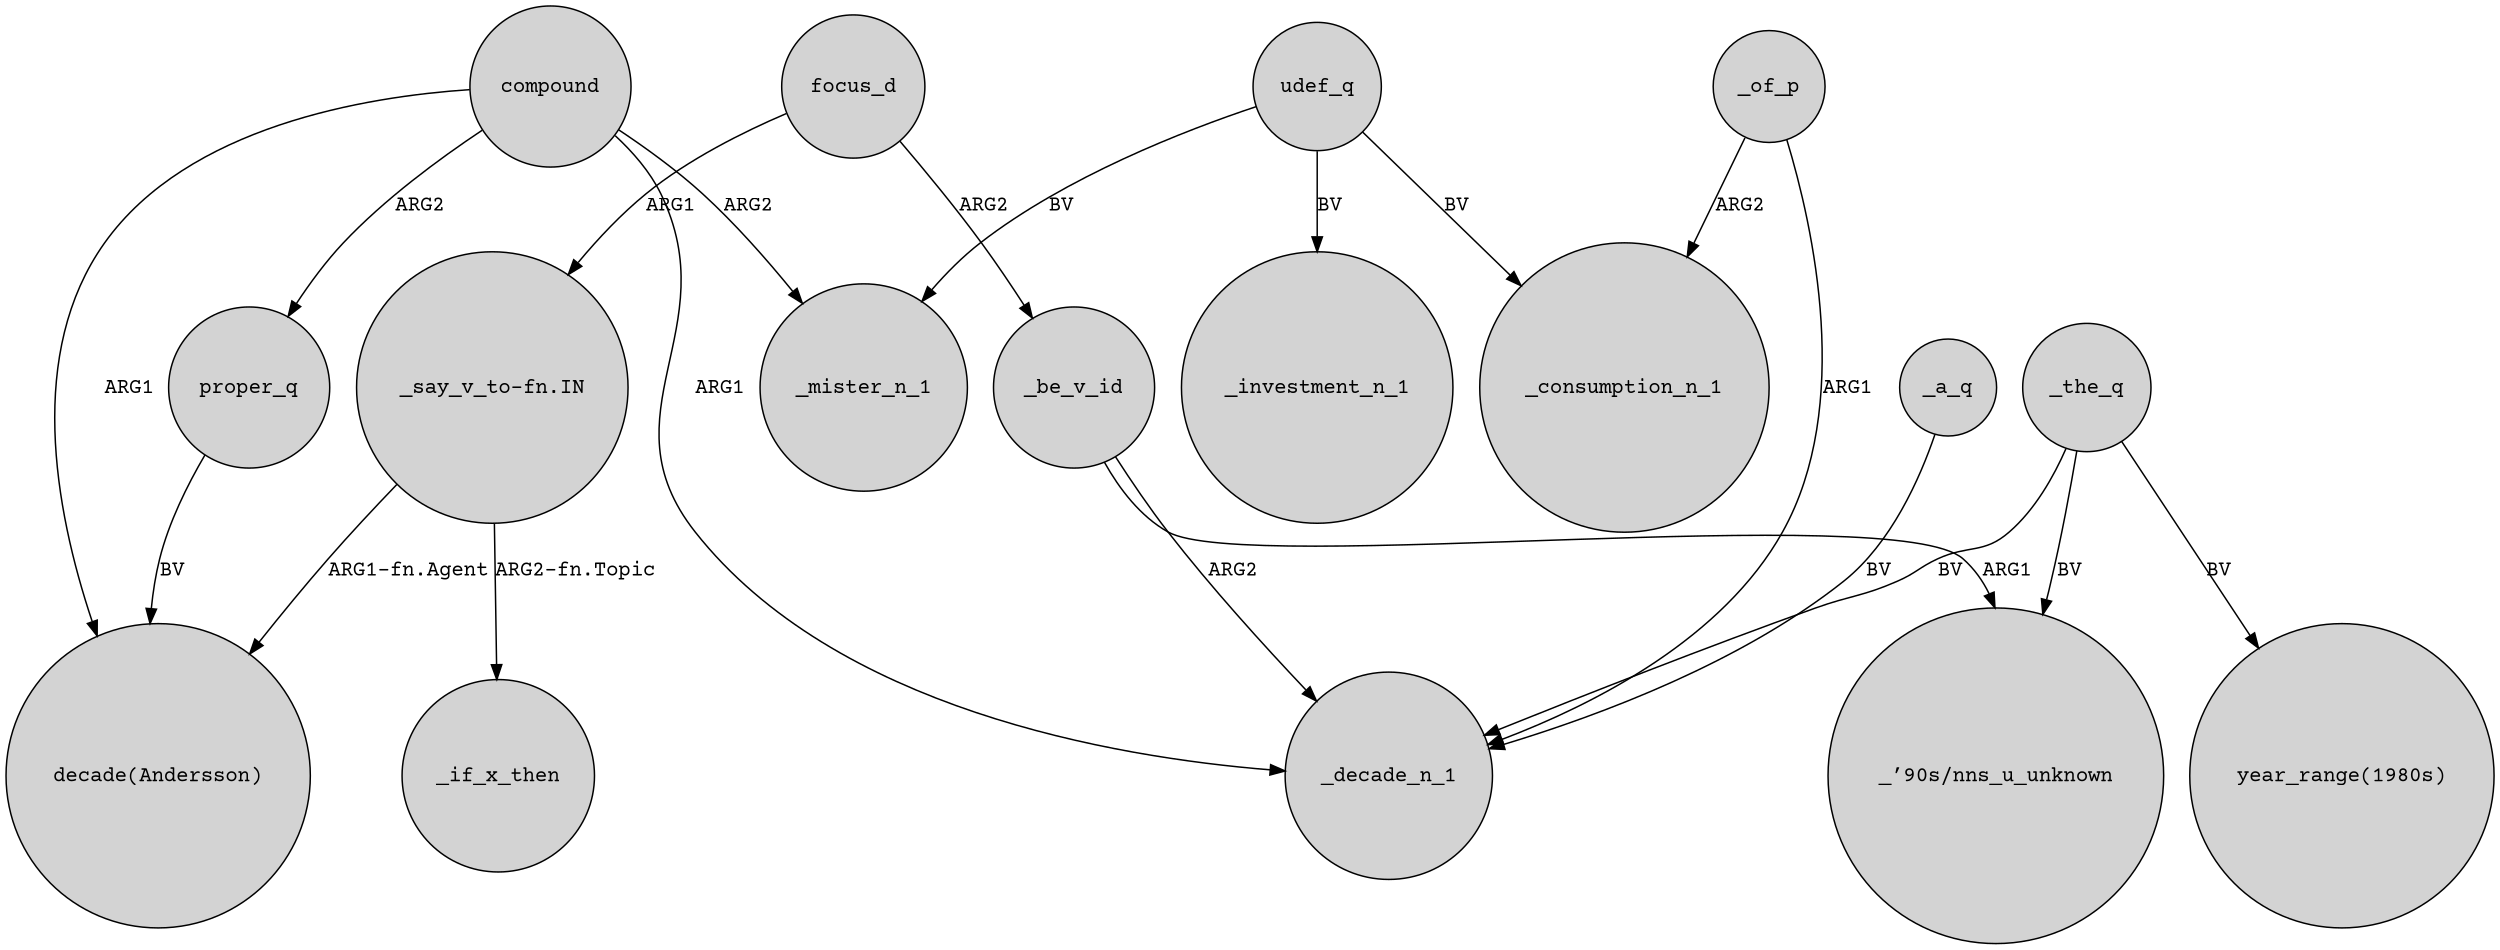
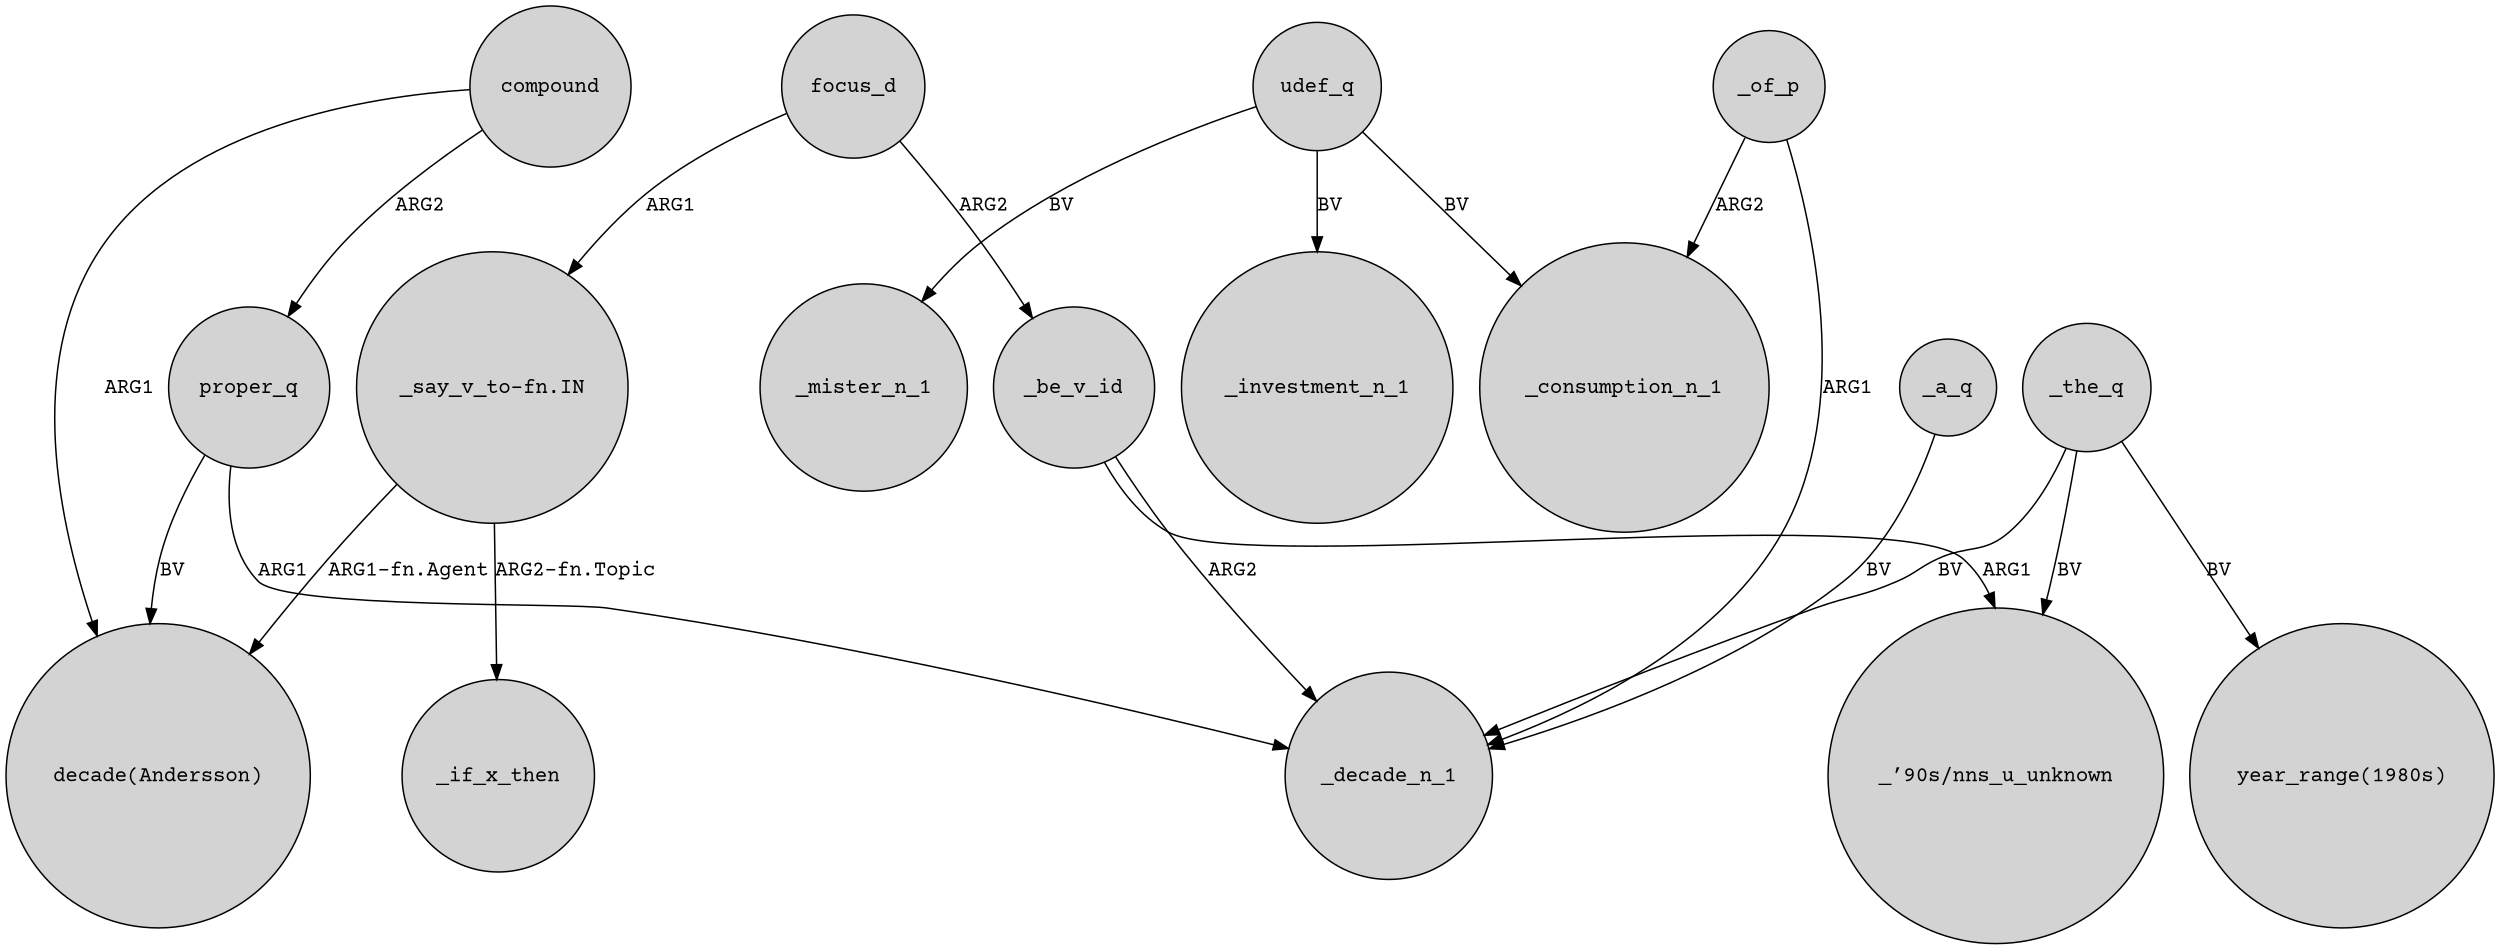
edge "compound" -> "_mister_n_1": removed, label "ARG2"
edge "compound" -> "_decade_n_1": now "proper_q" -> "_decade_n_1"
